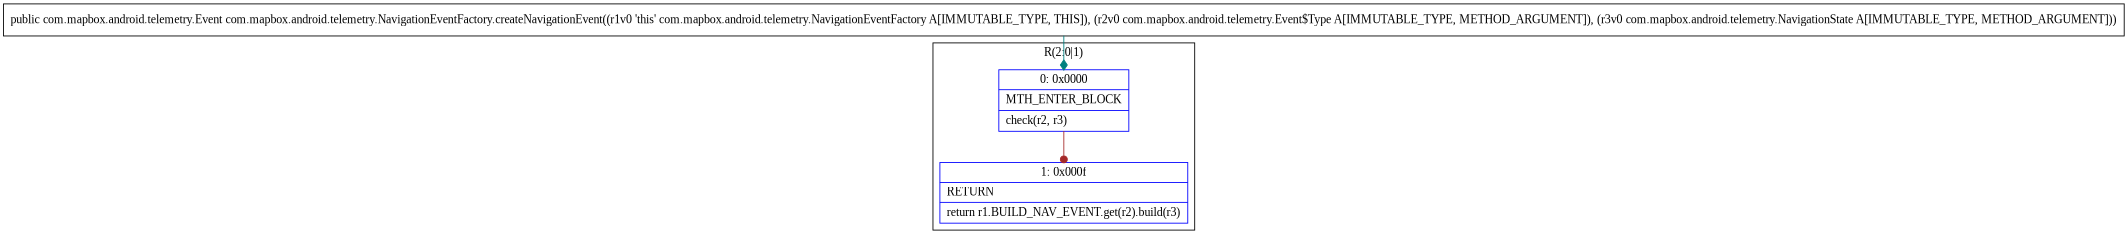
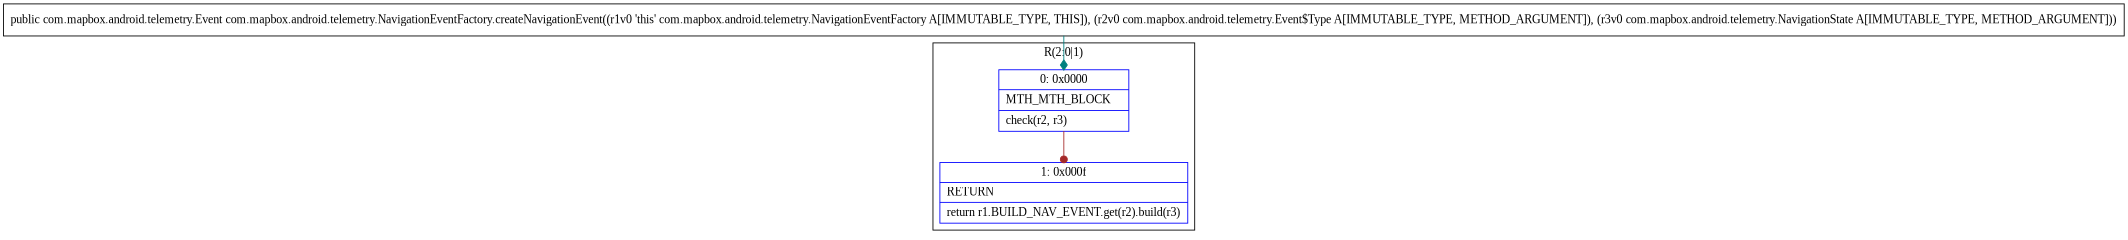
node "0: 0x0000": text "MTH_ENTER_BLOCK" -> "MTH_MTH_BLOCK"
